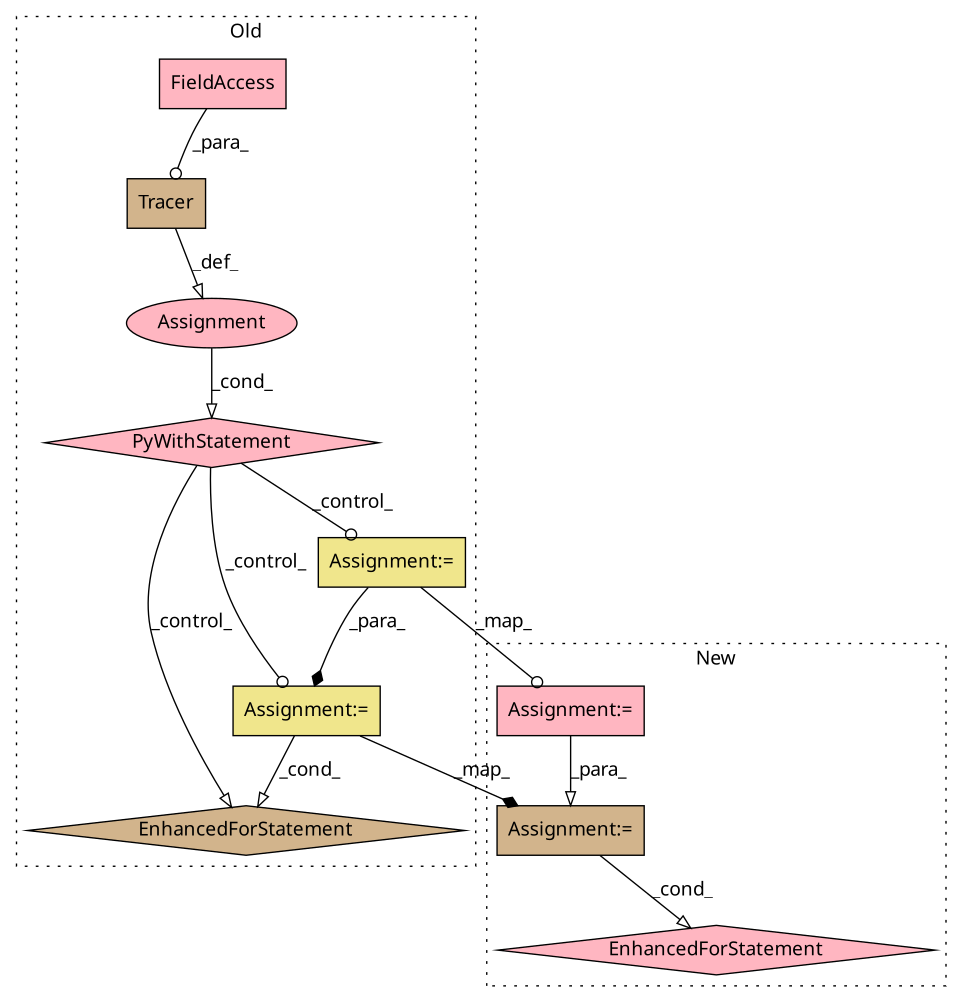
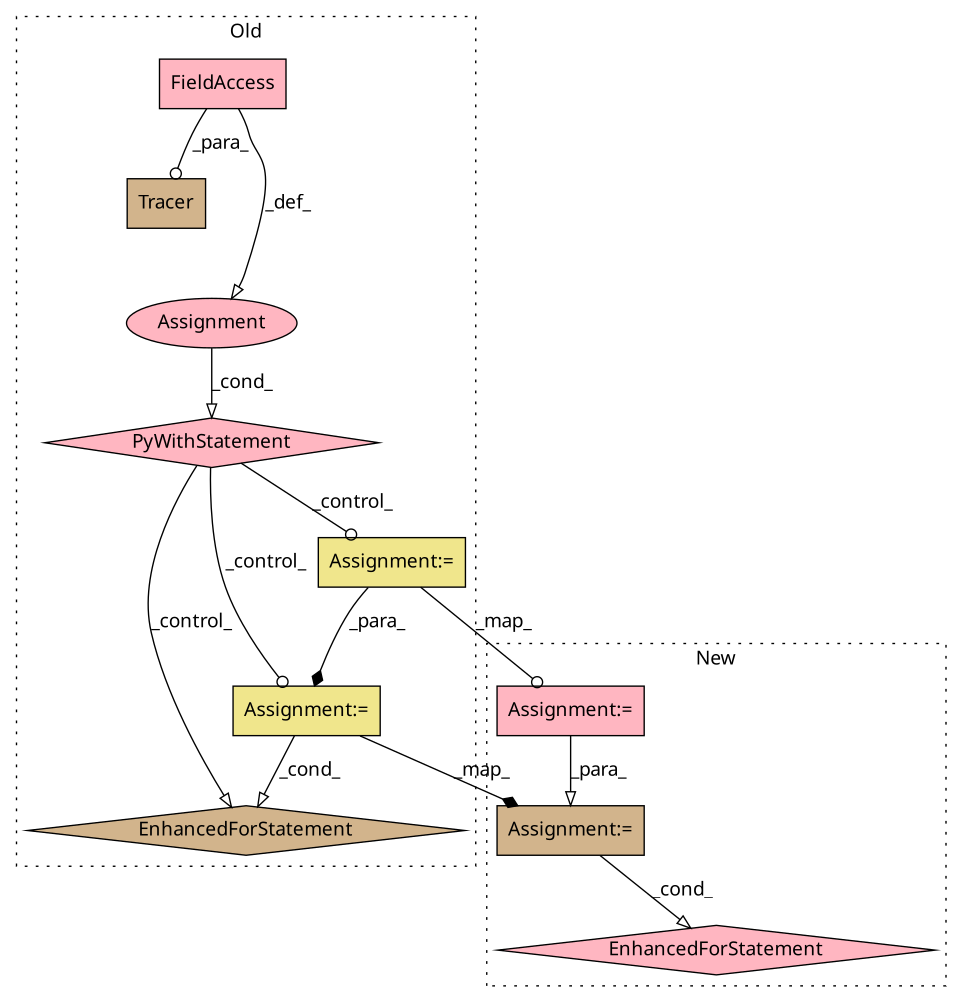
edge "Tracer" -> "Assignment": now "FieldAccess" -> "Assignment"
